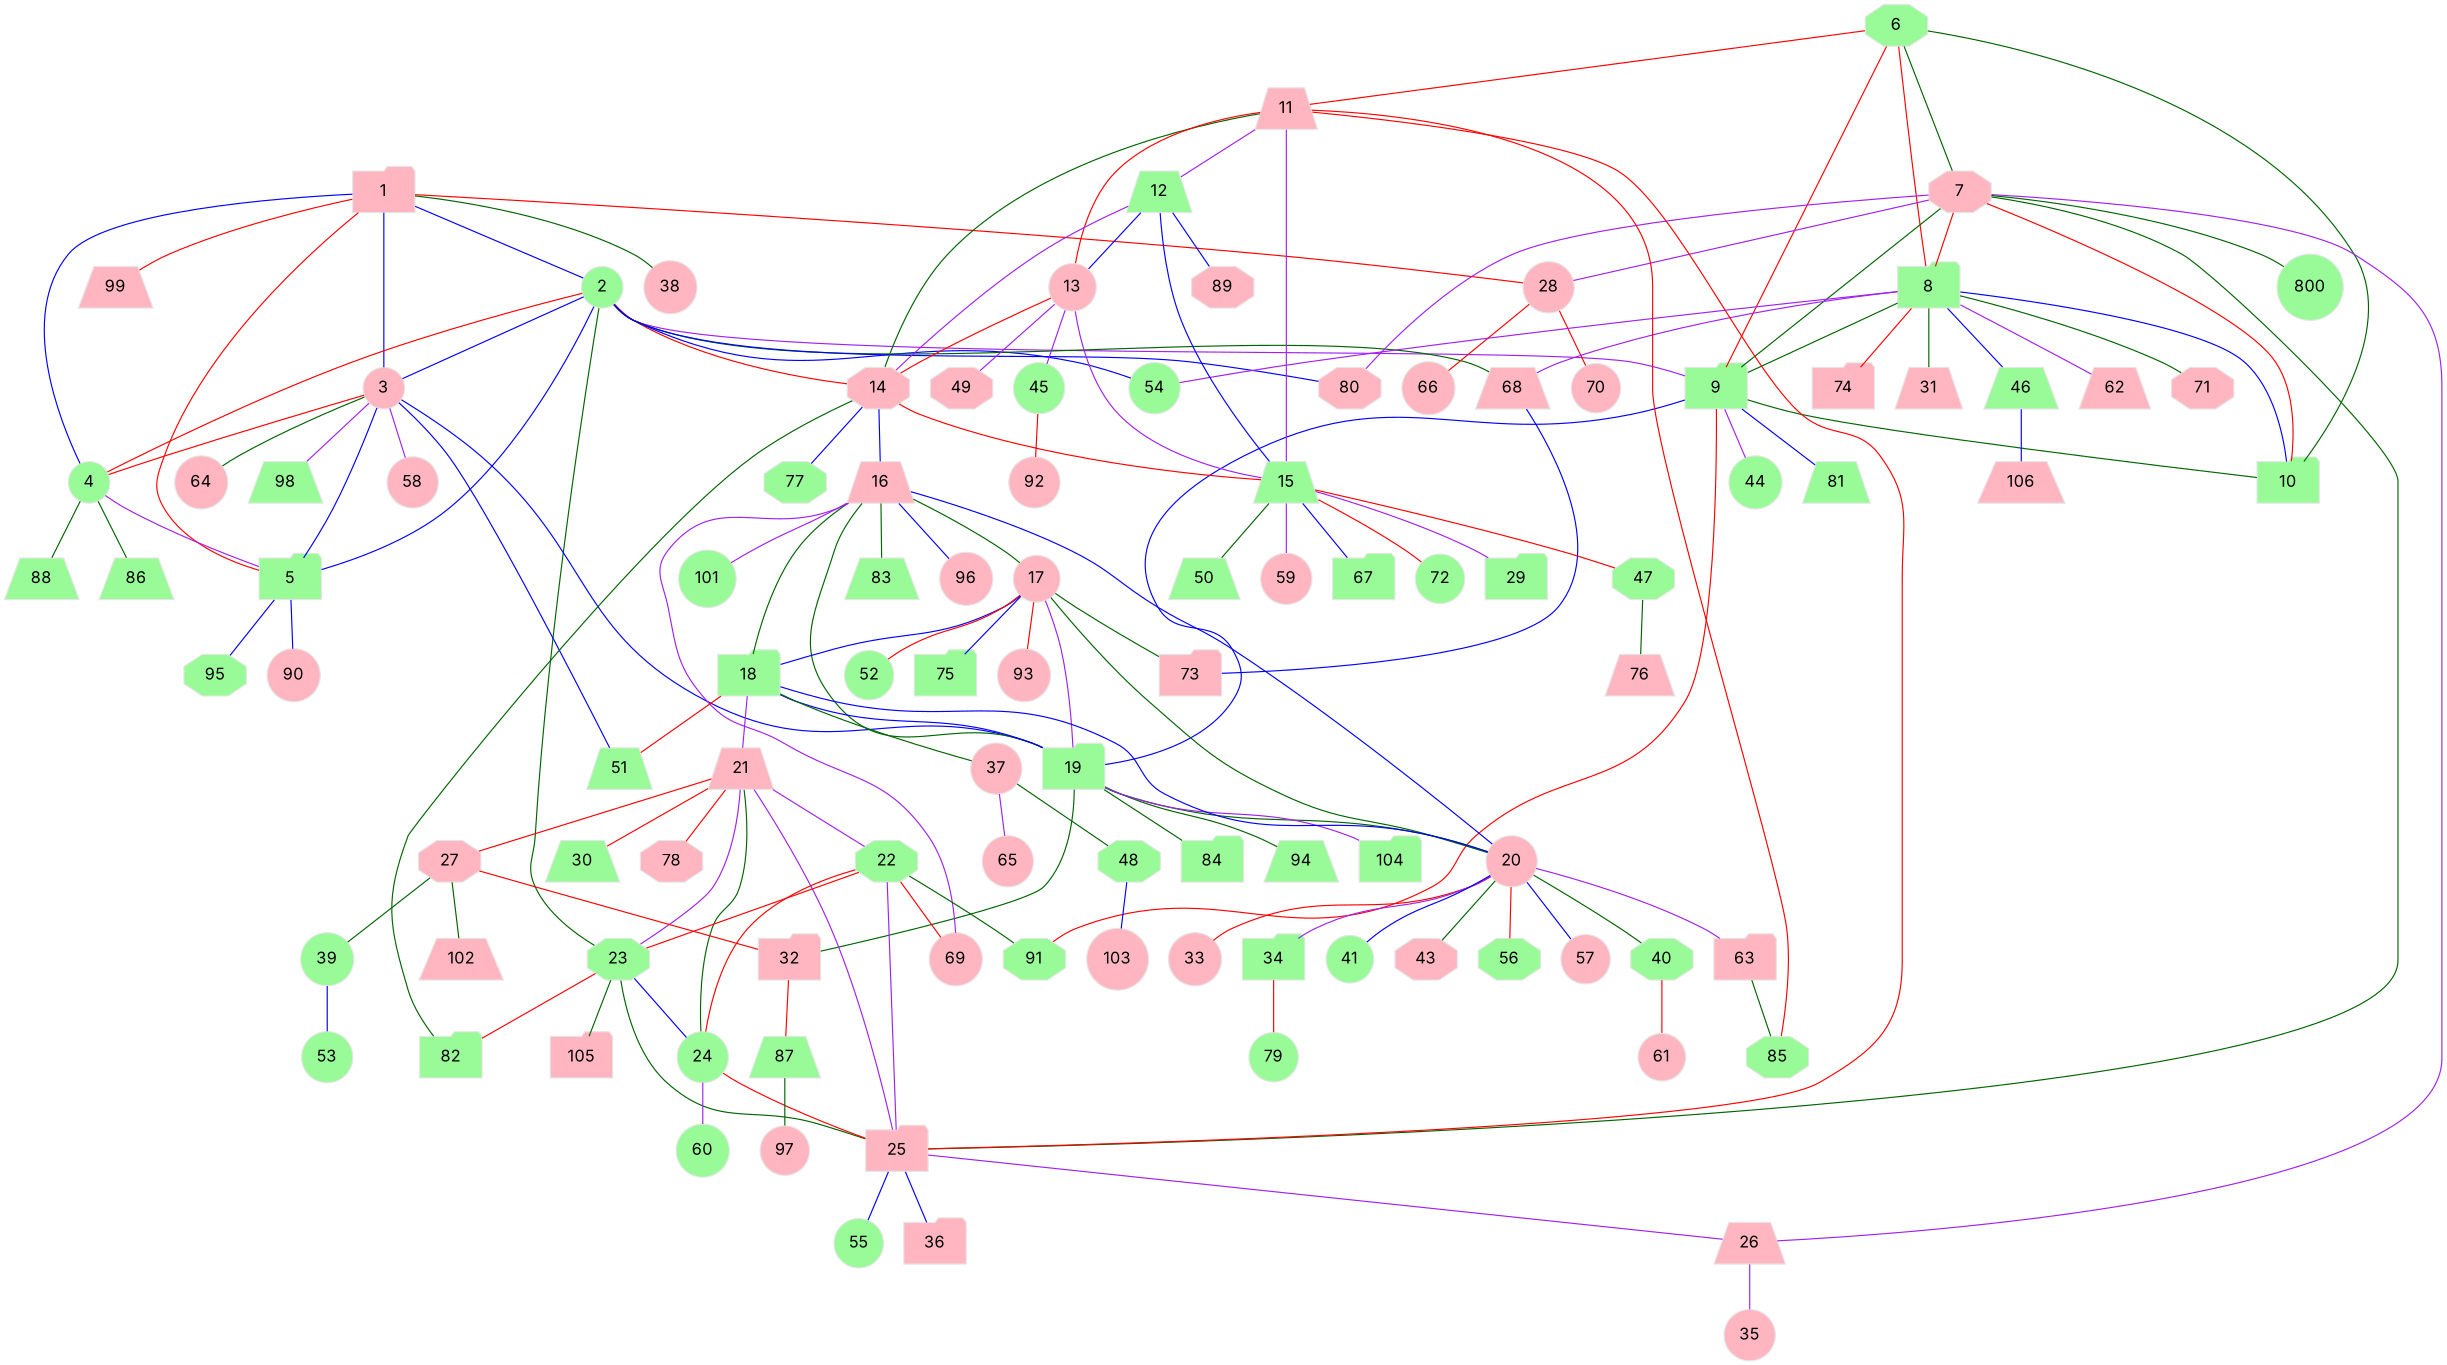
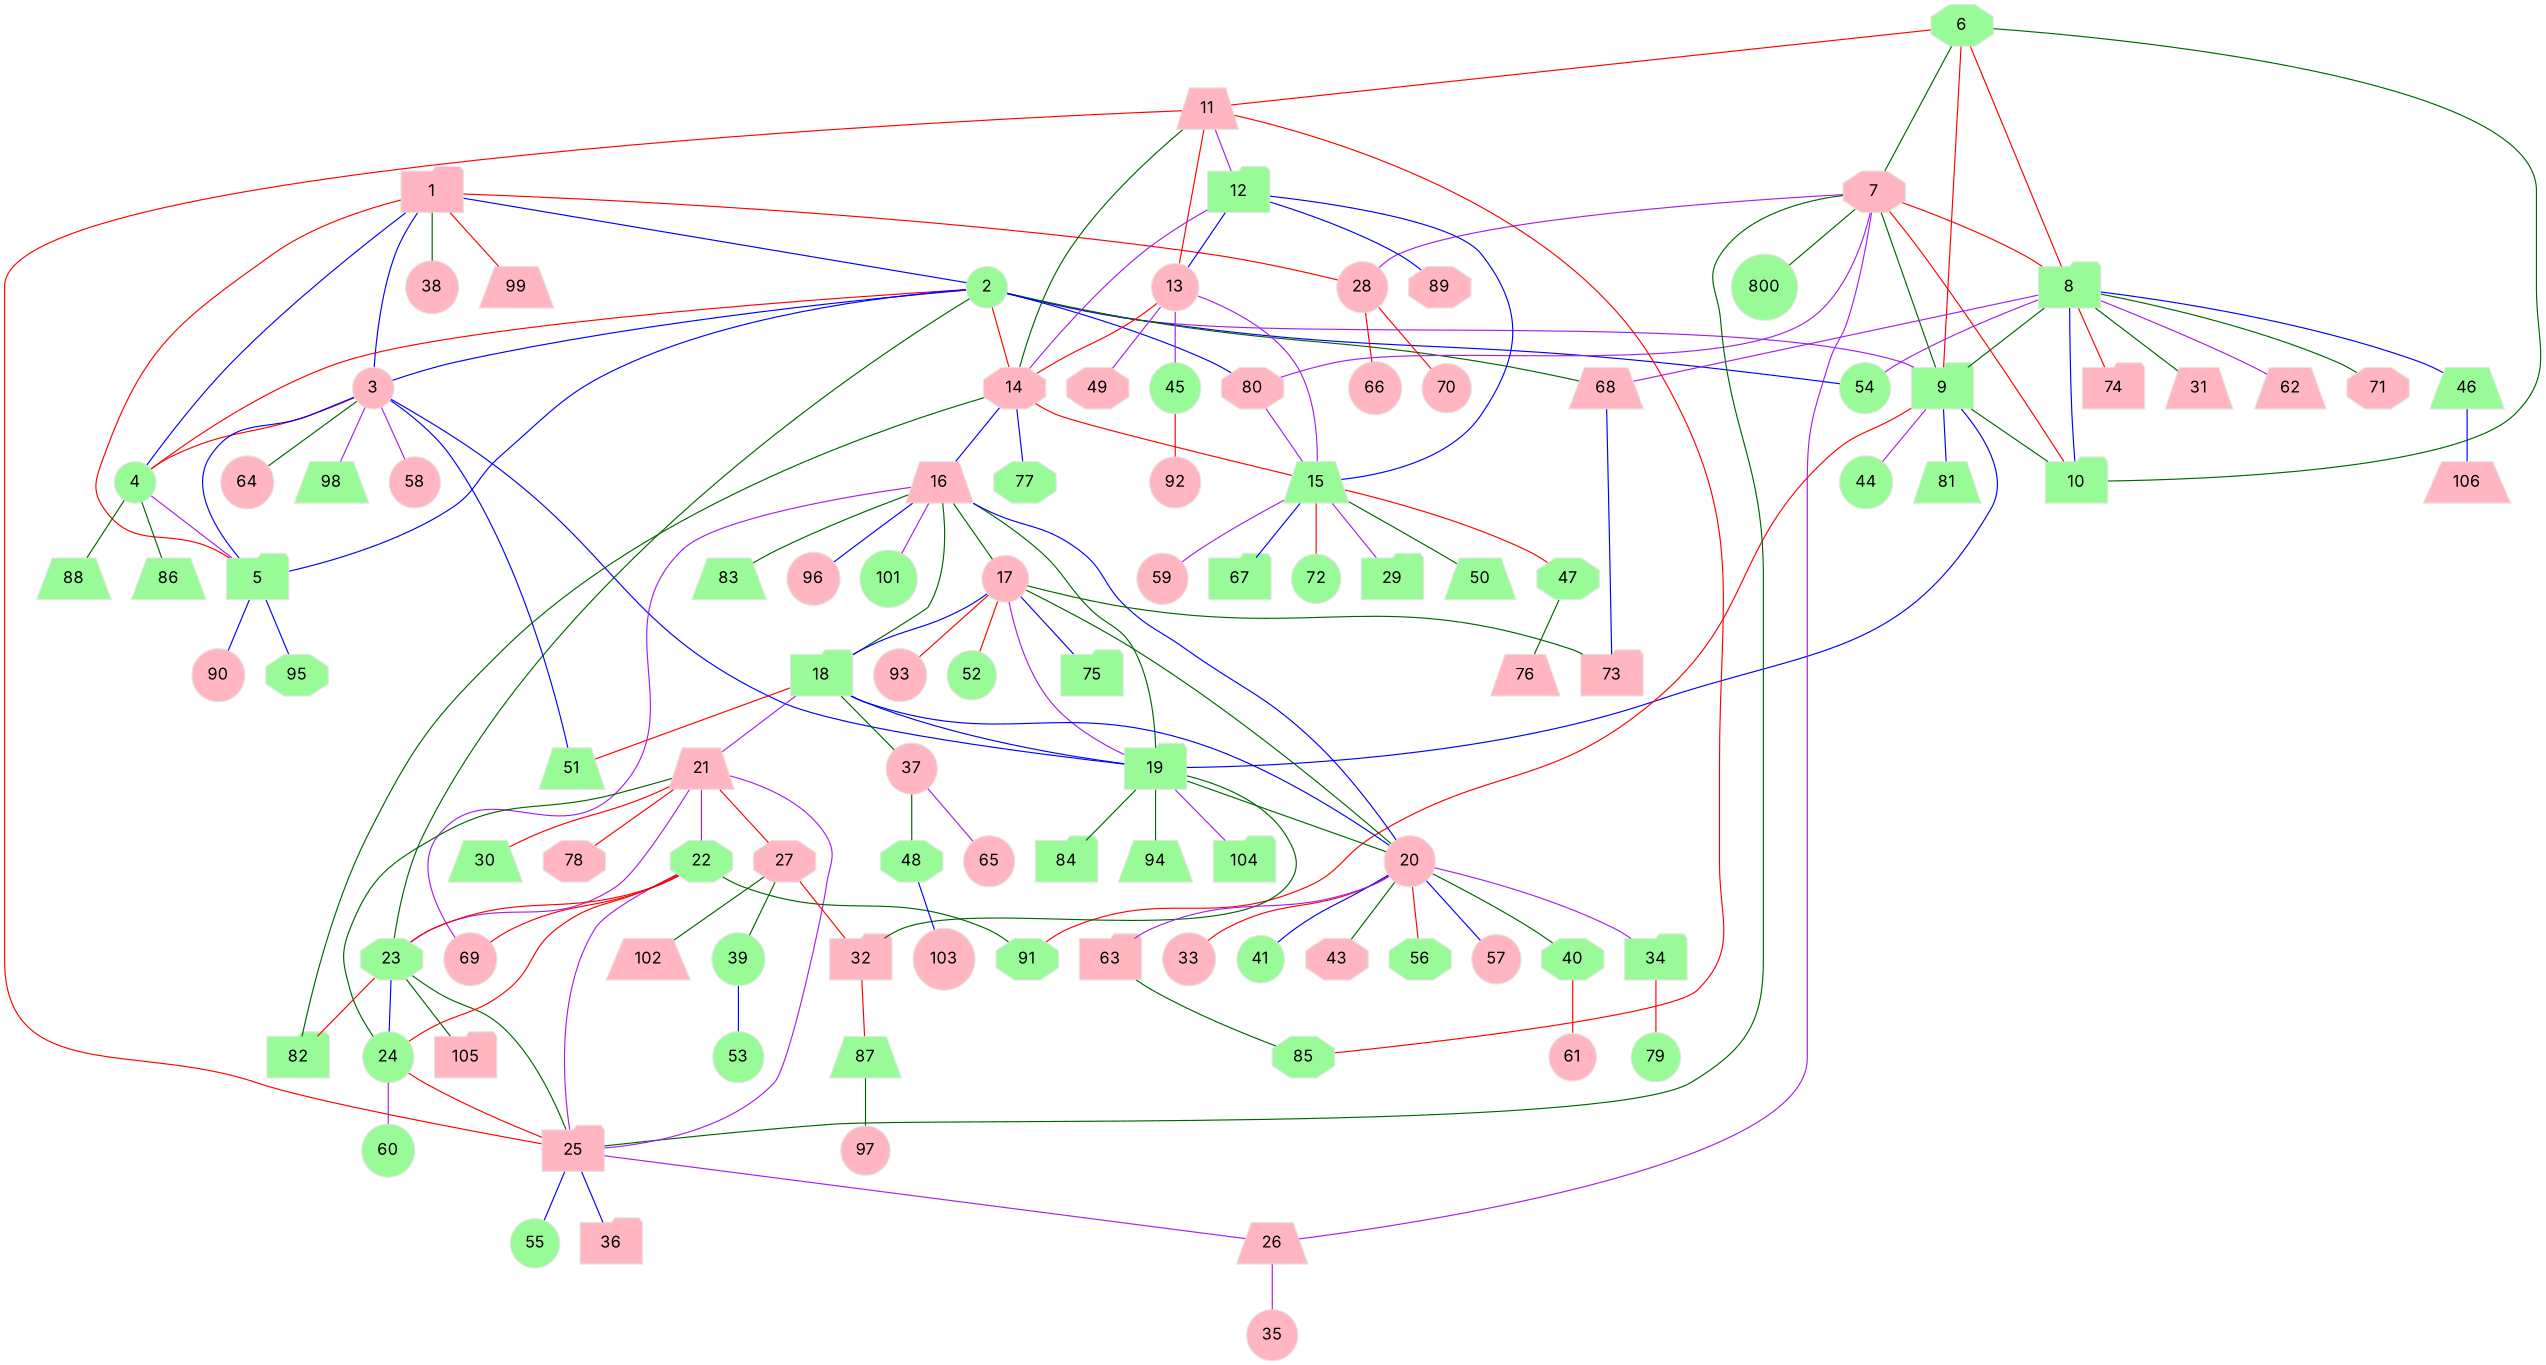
node "12": shape trapezium -> folder
edge "11" -- "15": now "80" -- "15"
